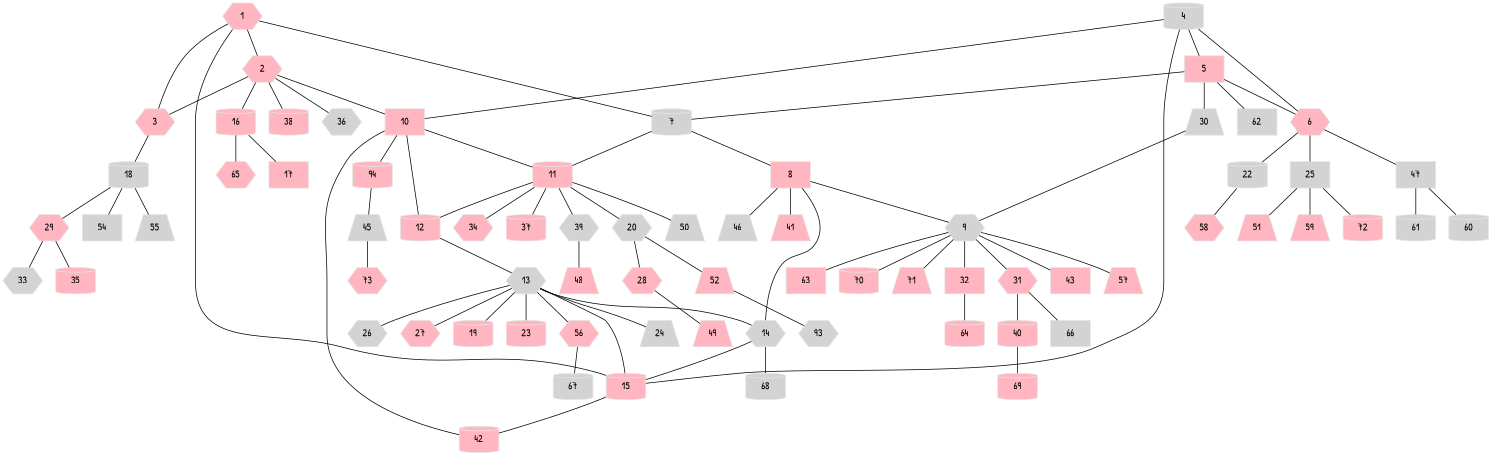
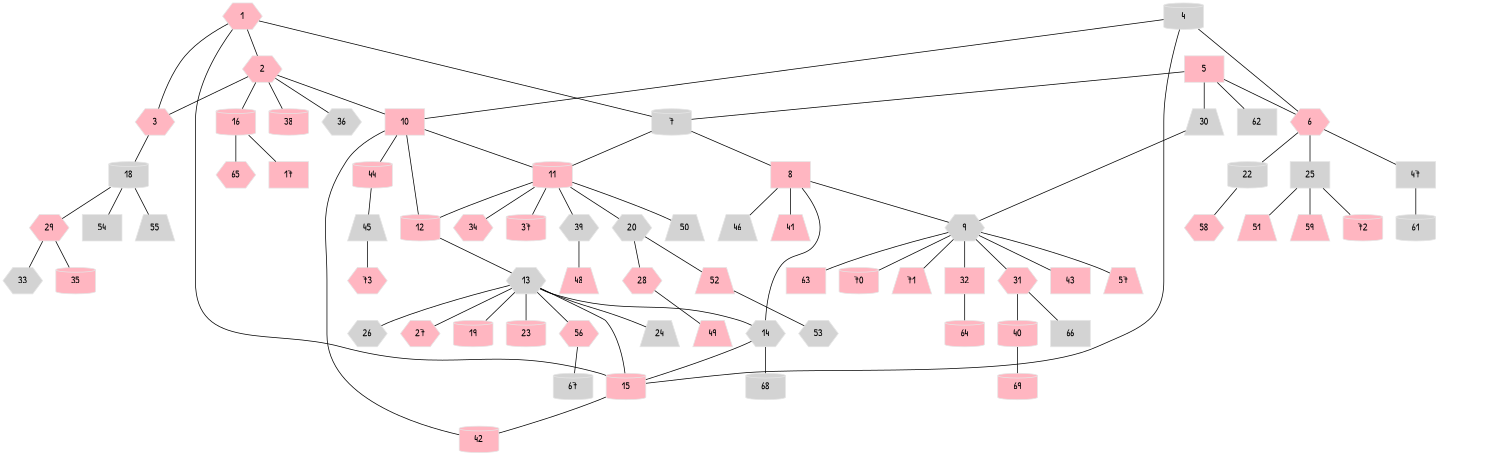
edge "4" -- "5": removed
node "94": label "94" -> "44"
node "60": removed
node "93": label "93" -> "53"
